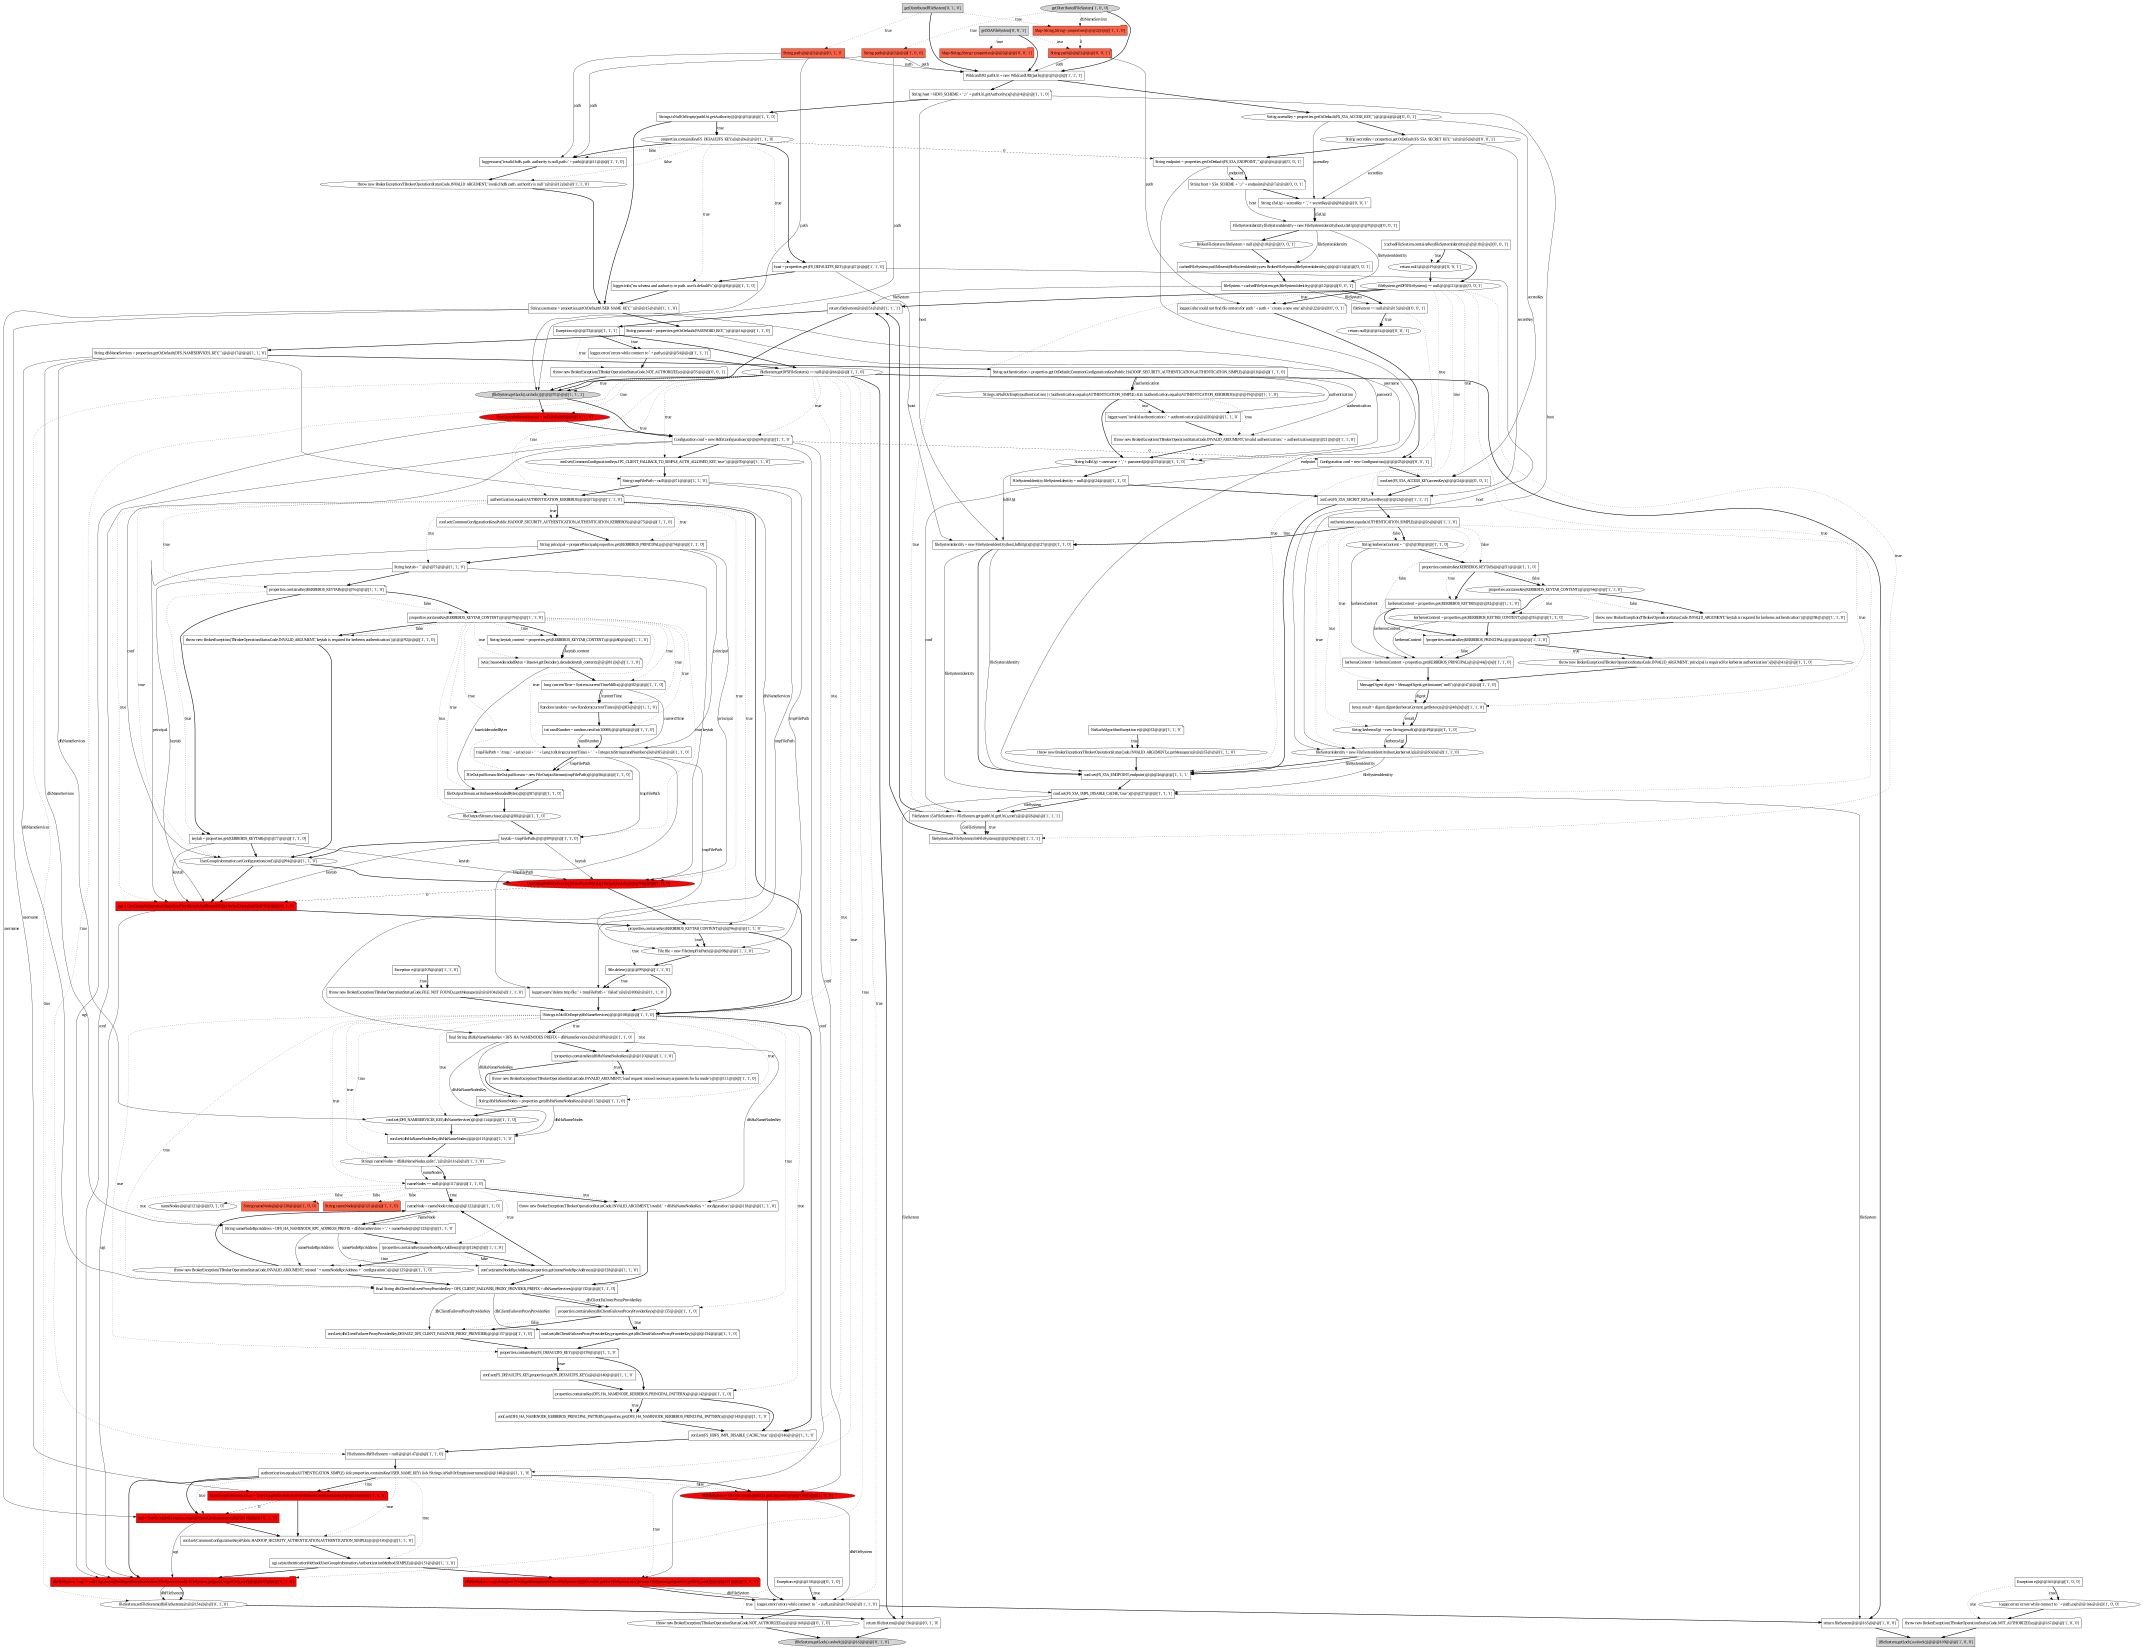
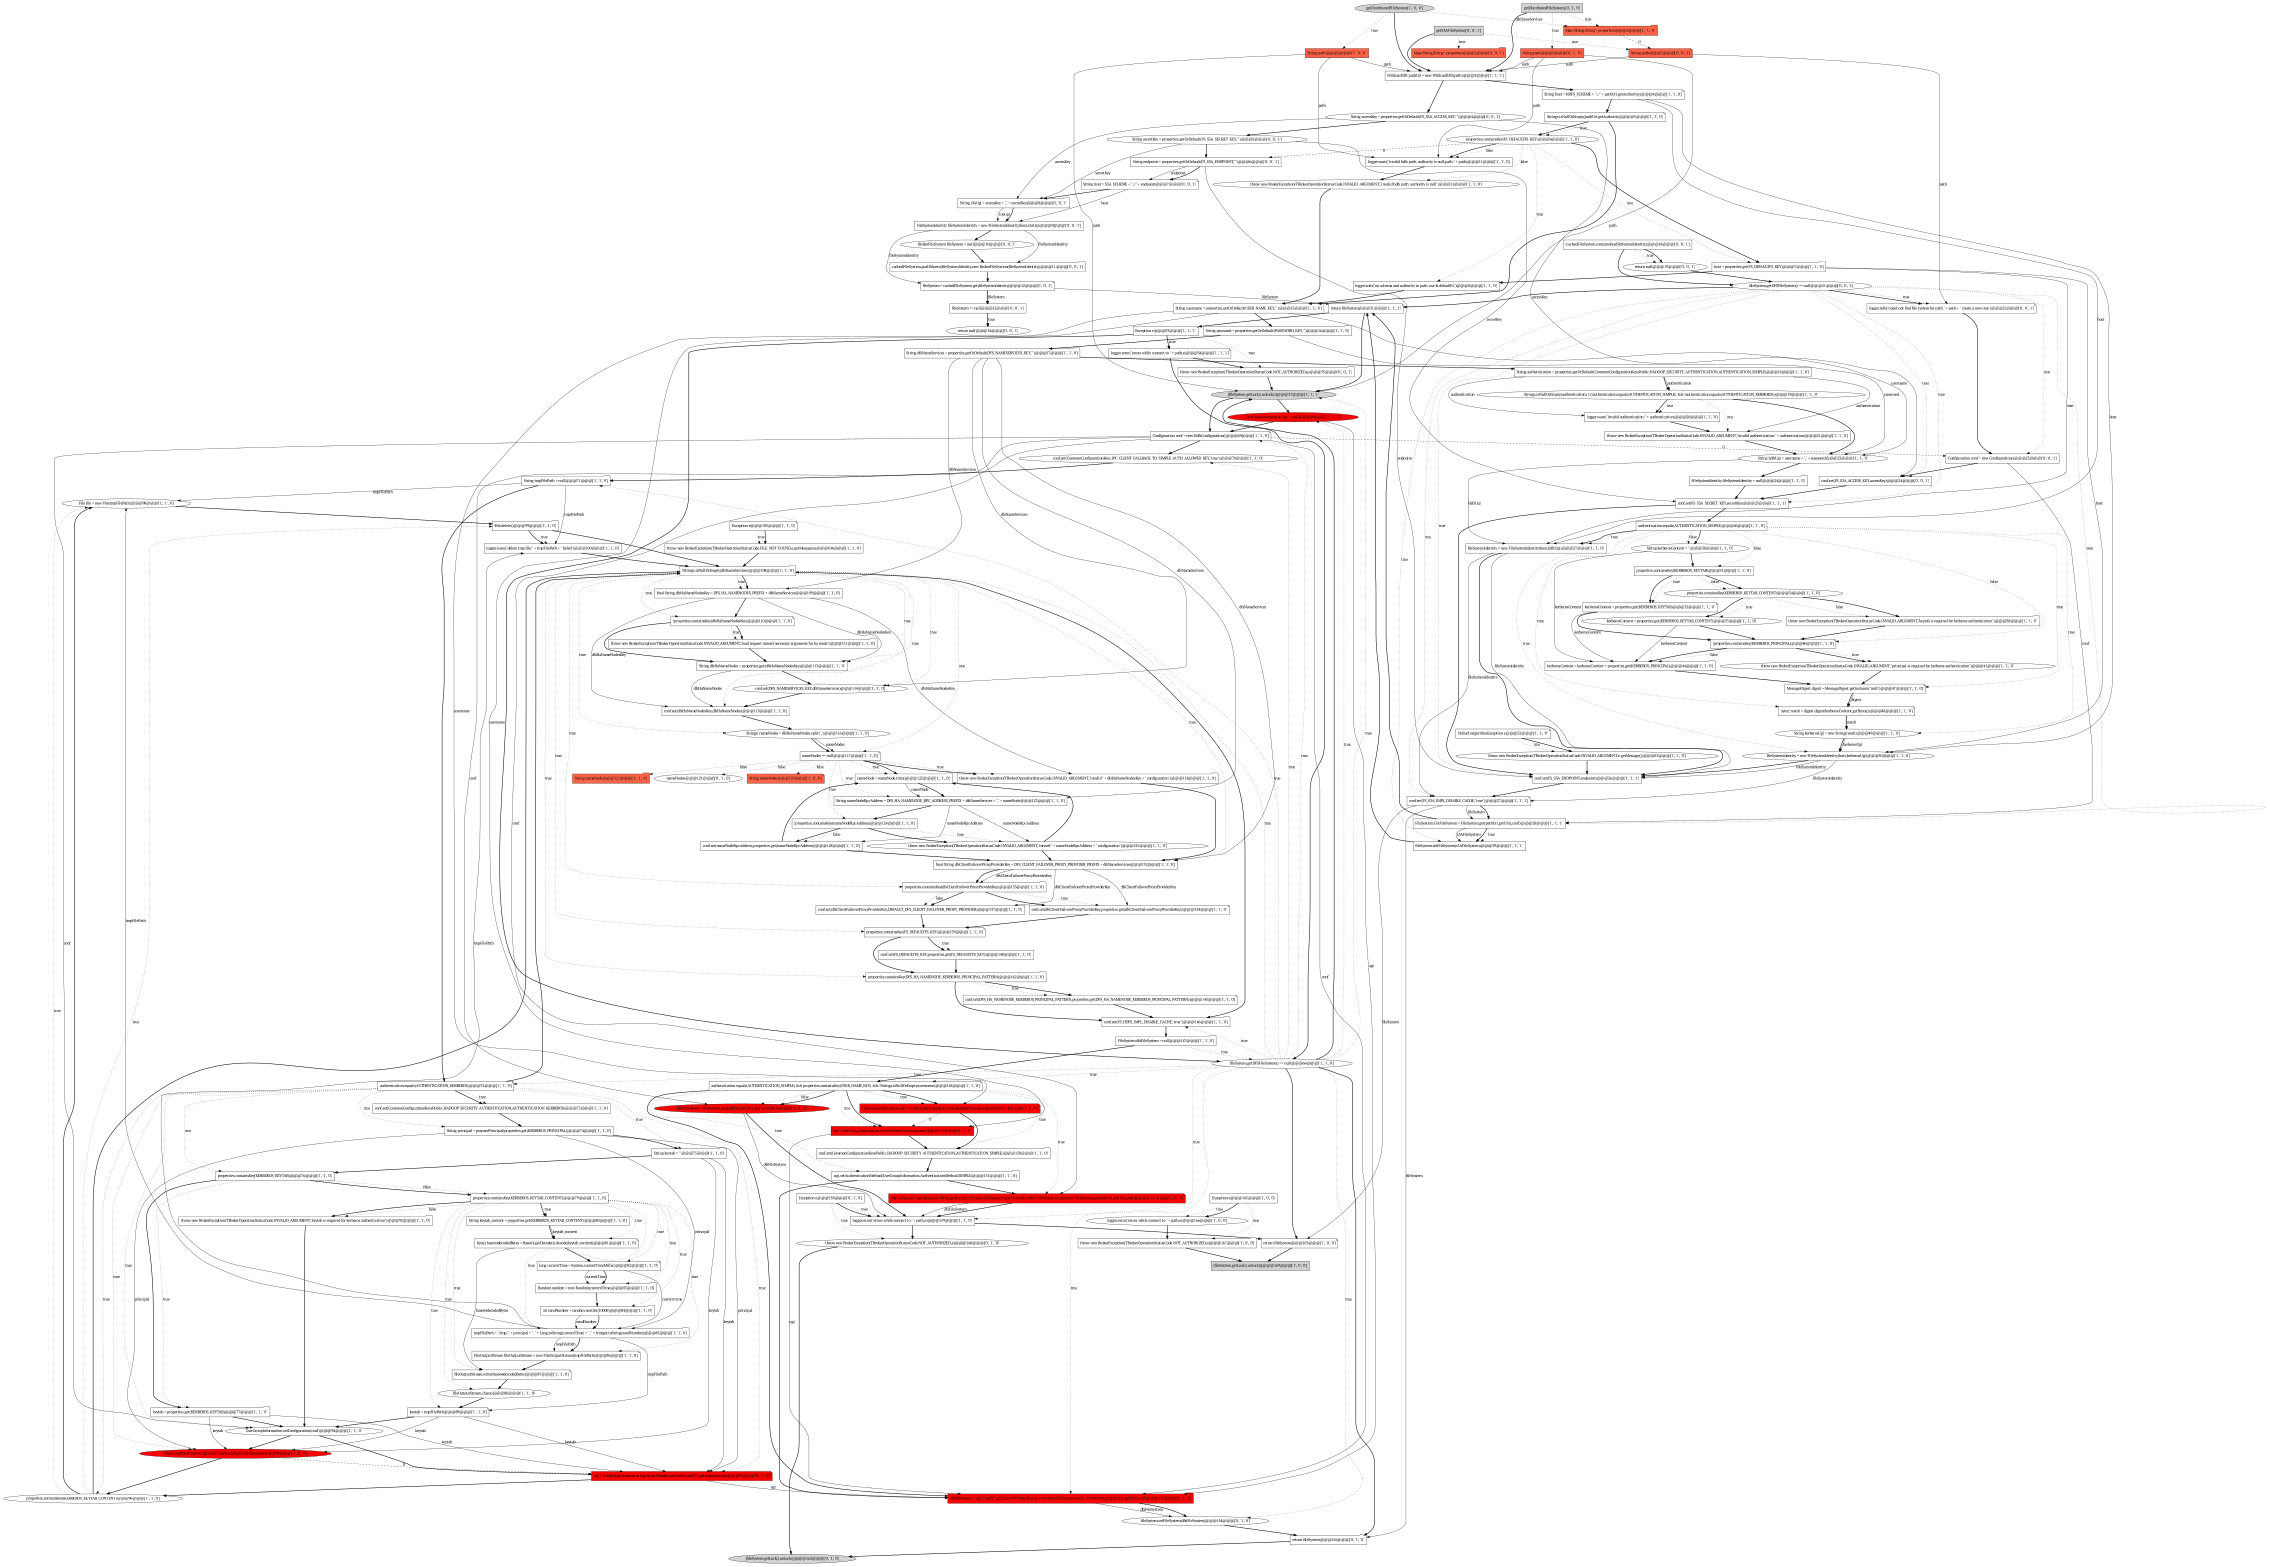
edge "fileSystem == null@@@13@@@['0', '0', '1']" -> "conf.set(FS_S3A_ENDPOINT,endpoint)@@@26@@@['1', '1', '1']": now "fileSystem.getDFSFileSystem() == null@@@21@@@['0', '0', '1']" -> "conf.set(FS_S3A_ENDPOINT,endpoint)@@@26@@@['1', '1', '1']"
edge "fileSystem.getDFSFileSystem() == null@@@66@@@['1', '1', '0']" -> "FileSystem dfsFileSystem = null@@@147@@@['1', '1', '0']": reversed
